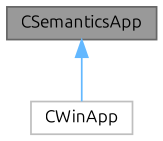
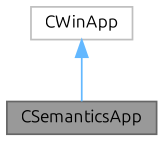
edge "CWinApp" -> "CSemanticsApp": reversed
